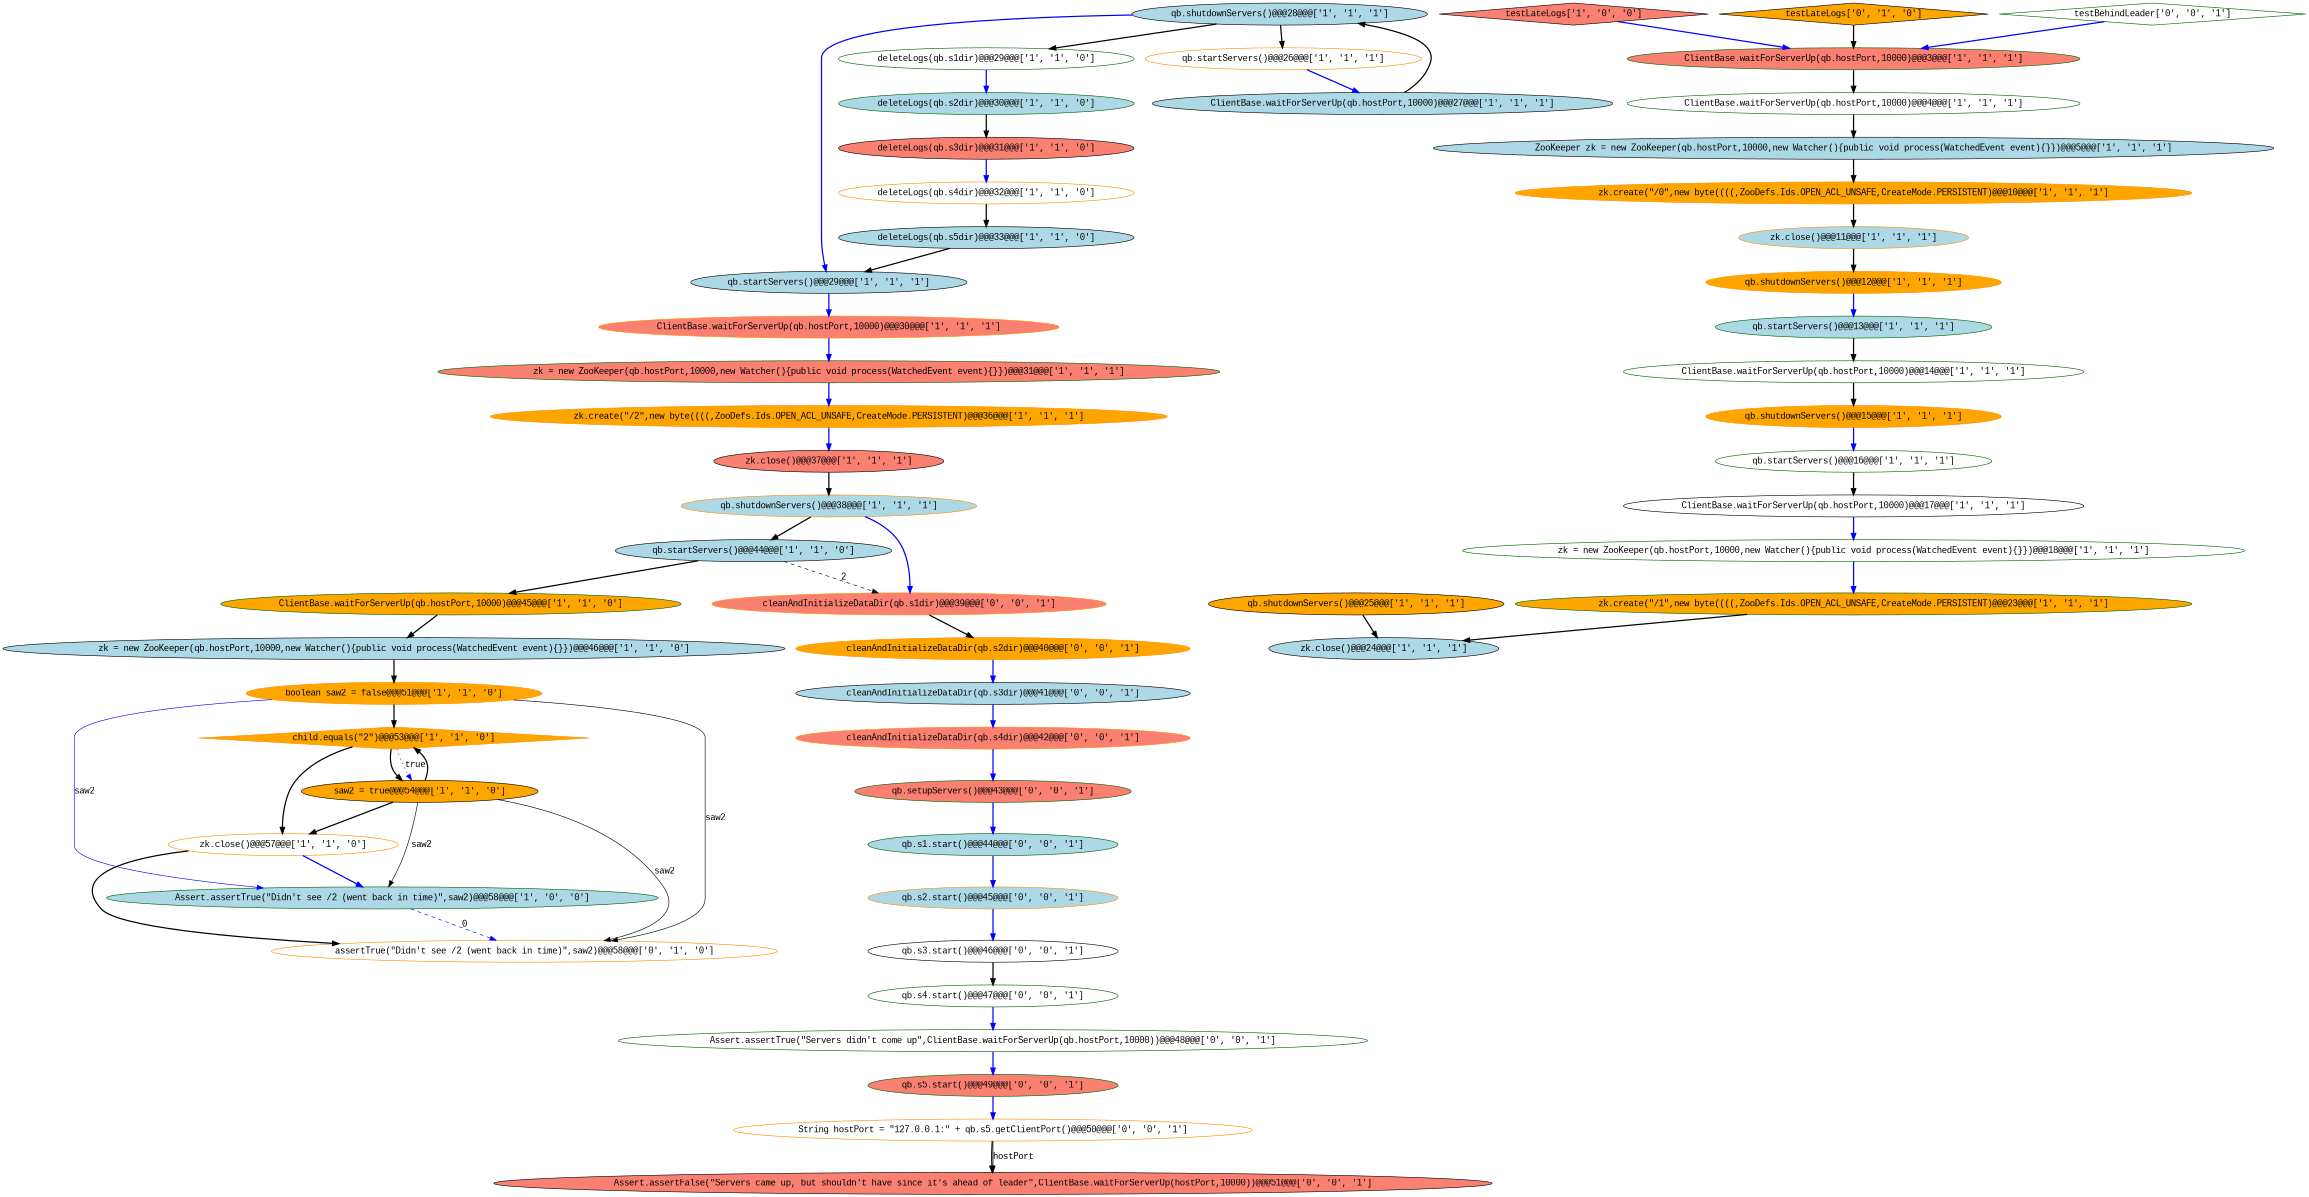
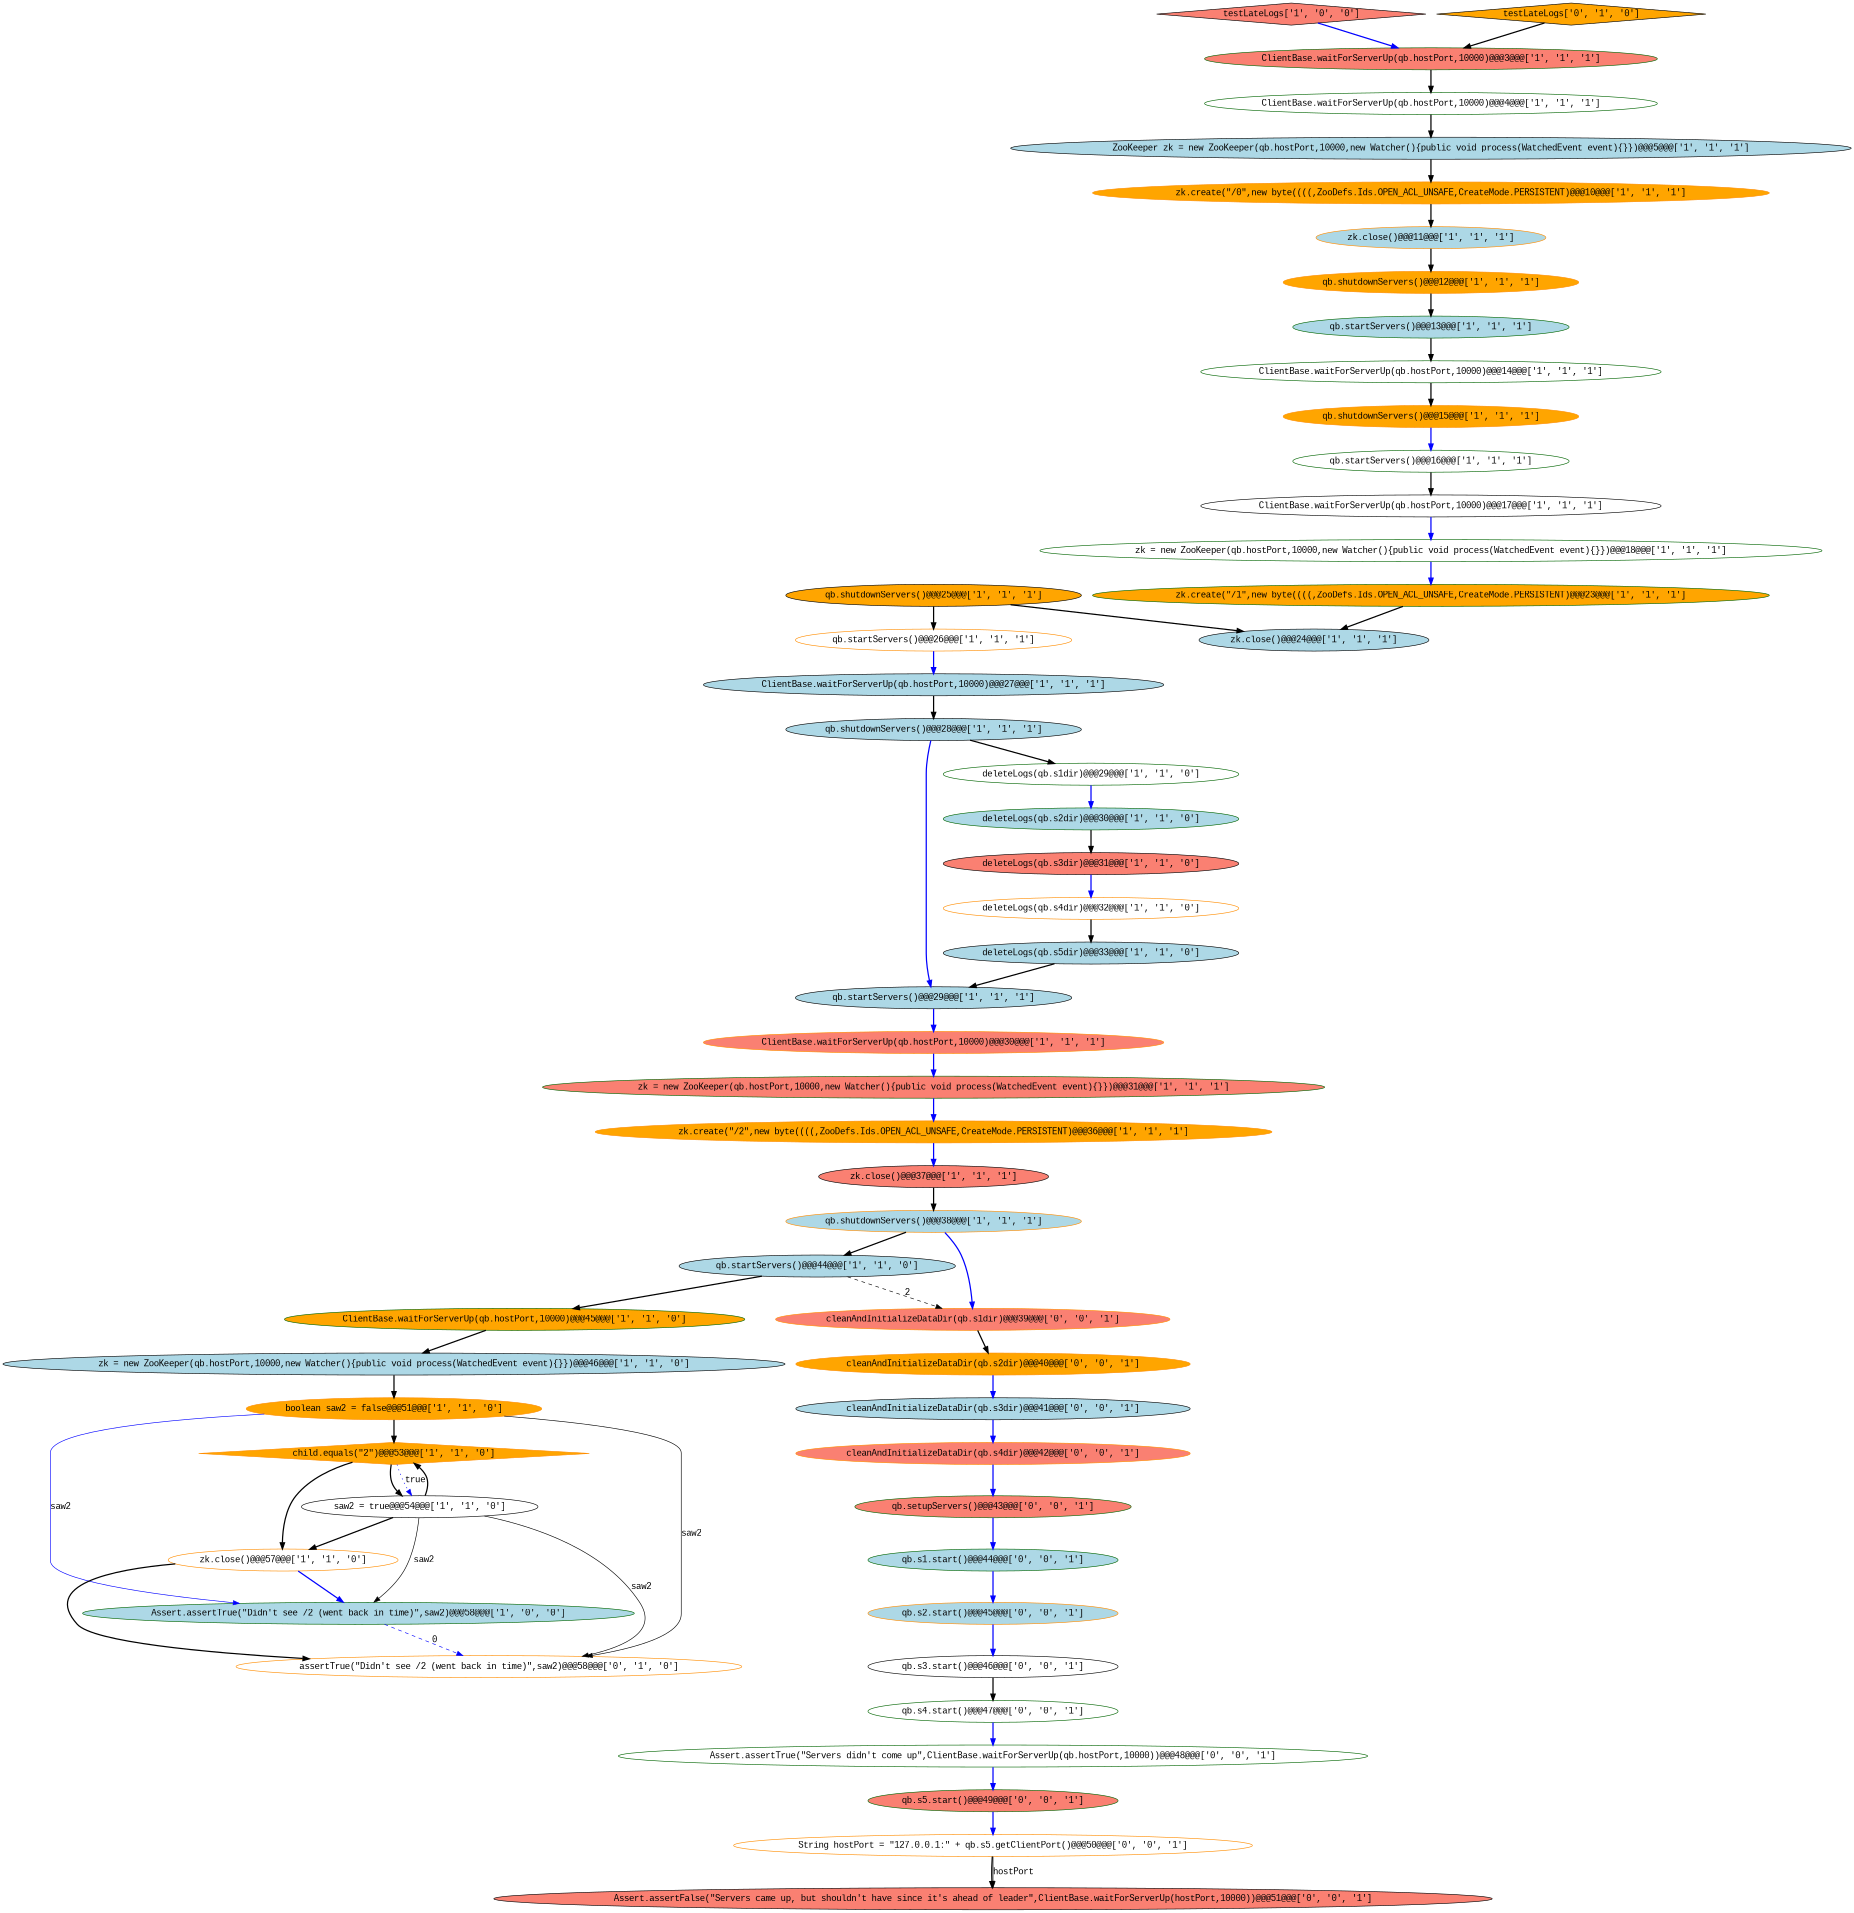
node "testBehindLeader['0', '0', '1']": removed
edge "qb.shutdownServers()@@@28@@@['1', '1', '1']" -> "qb.startServers()@@@26@@@['1', '1', '1']": now "qb.shutdownServers()@@@25@@@['1', '1', '1']" -> "qb.startServers()@@@26@@@['1', '1', '1']"
edge "qb.shutdownServers()@@@12@@@['1', '1', '1']" -> "qb.startServers()@@@13@@@['1', '1', '1']": color blue -> black
node "saw2 = true@@@54@@@['1', '1', '0']": fillcolor orange -> white
